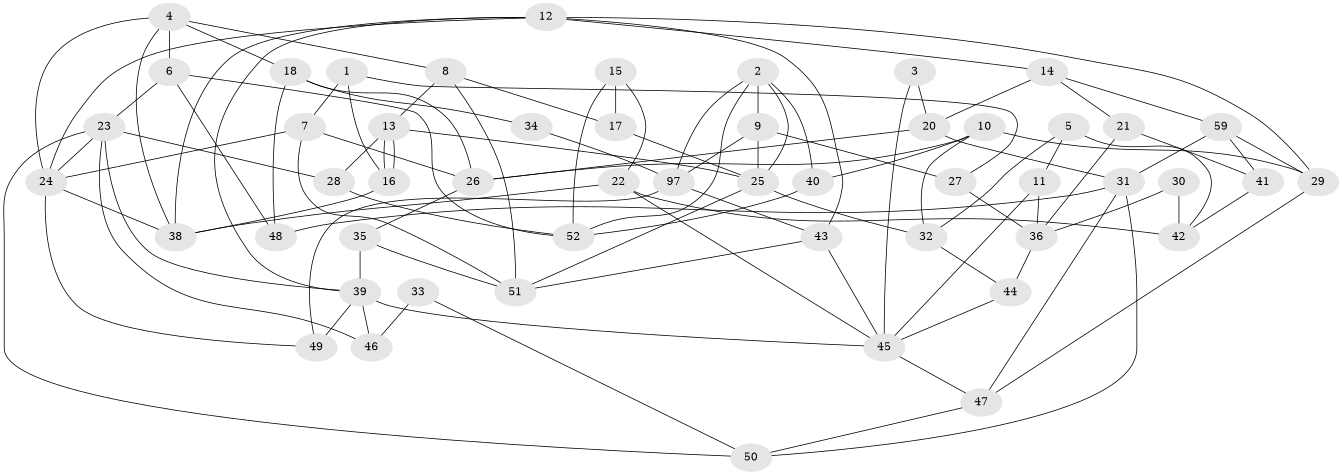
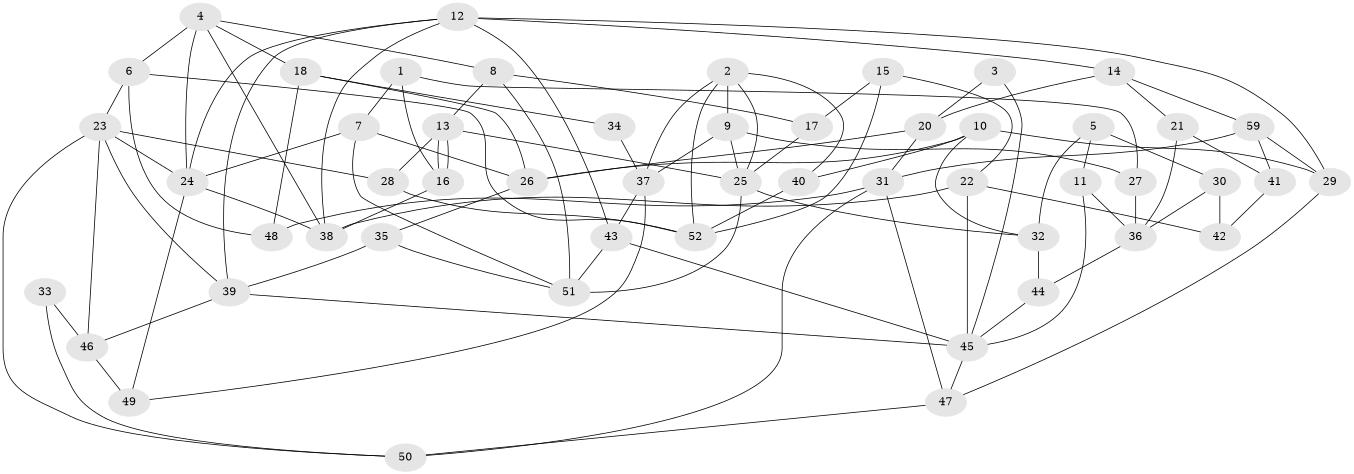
edge "5" -- "42": now "5" -- "30"
node "97": label "97" -> "37"
edge "39" -- "49": now "46" -- "49"
